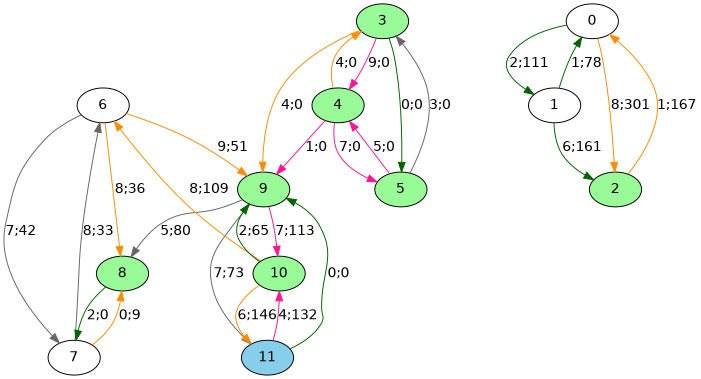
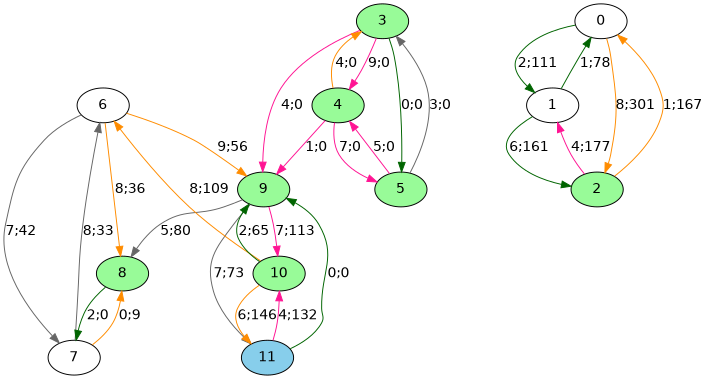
edge "3" -> "9": color darkorange -> deeppink
edge "6" -> "9": label "9;51" -> "9;56"
edge "2" -> "1": added, label "4;177"
